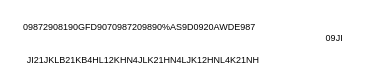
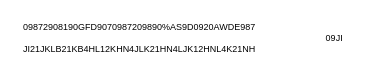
node "JI21JKLB21KB4HL12KHN4JLK21HN4LJK12HNL4K21NH": moved (143, 60) -> (139, 49)
